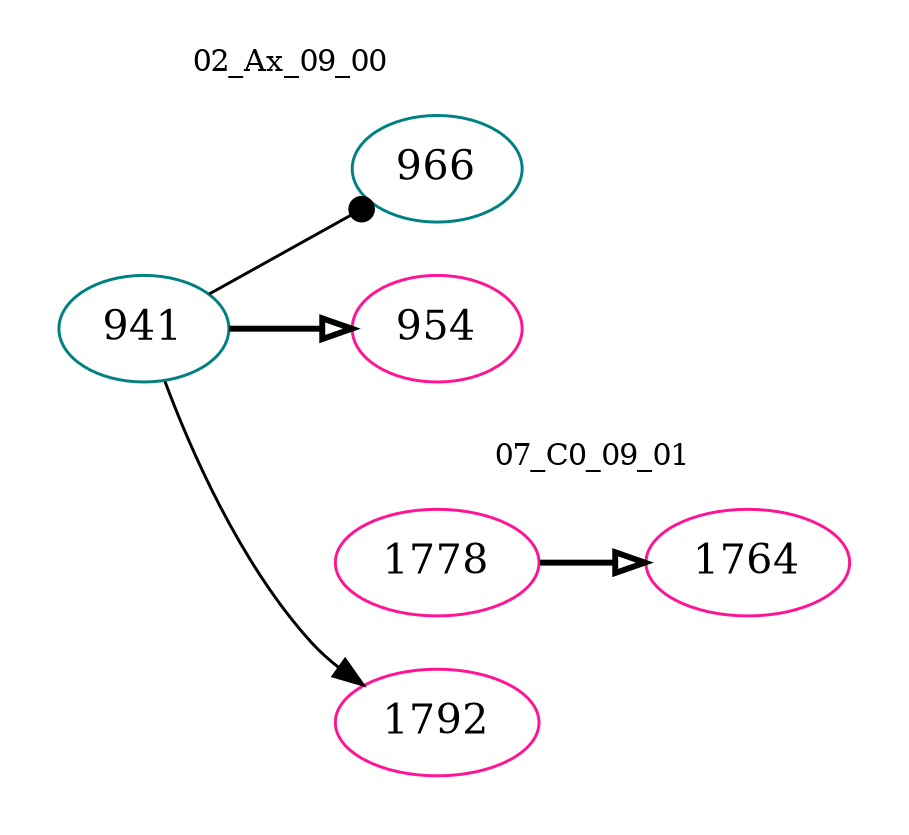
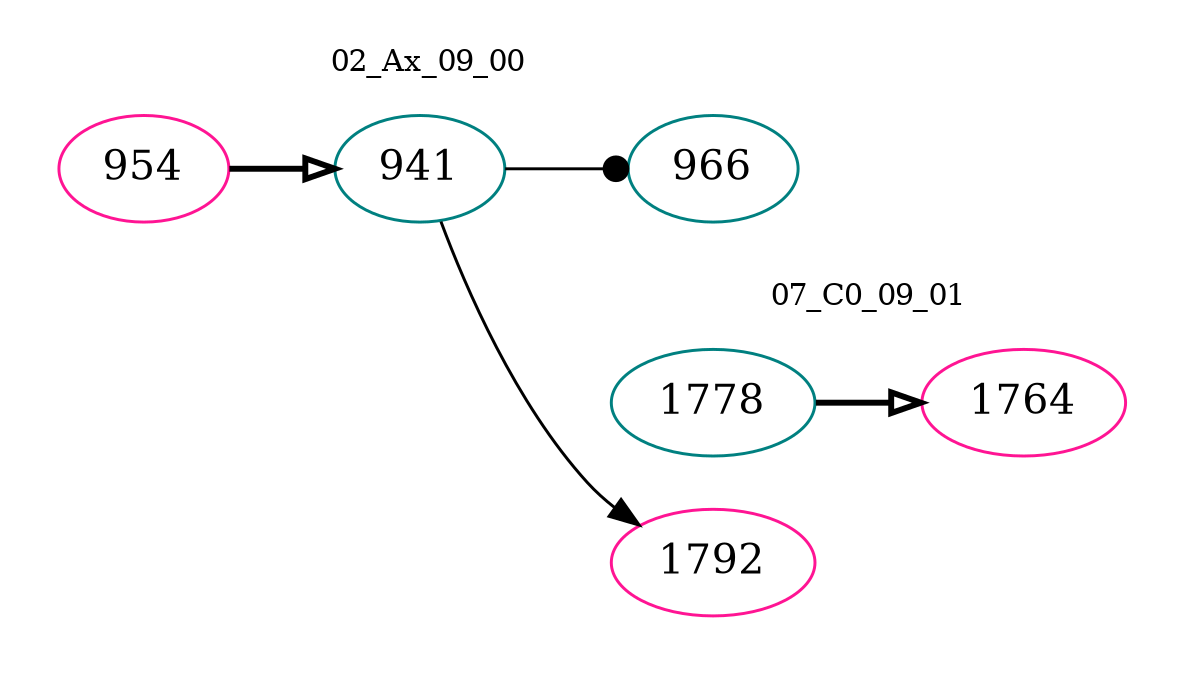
edge "941" -> "954": reversed
node "1778": color deeppink -> teal
